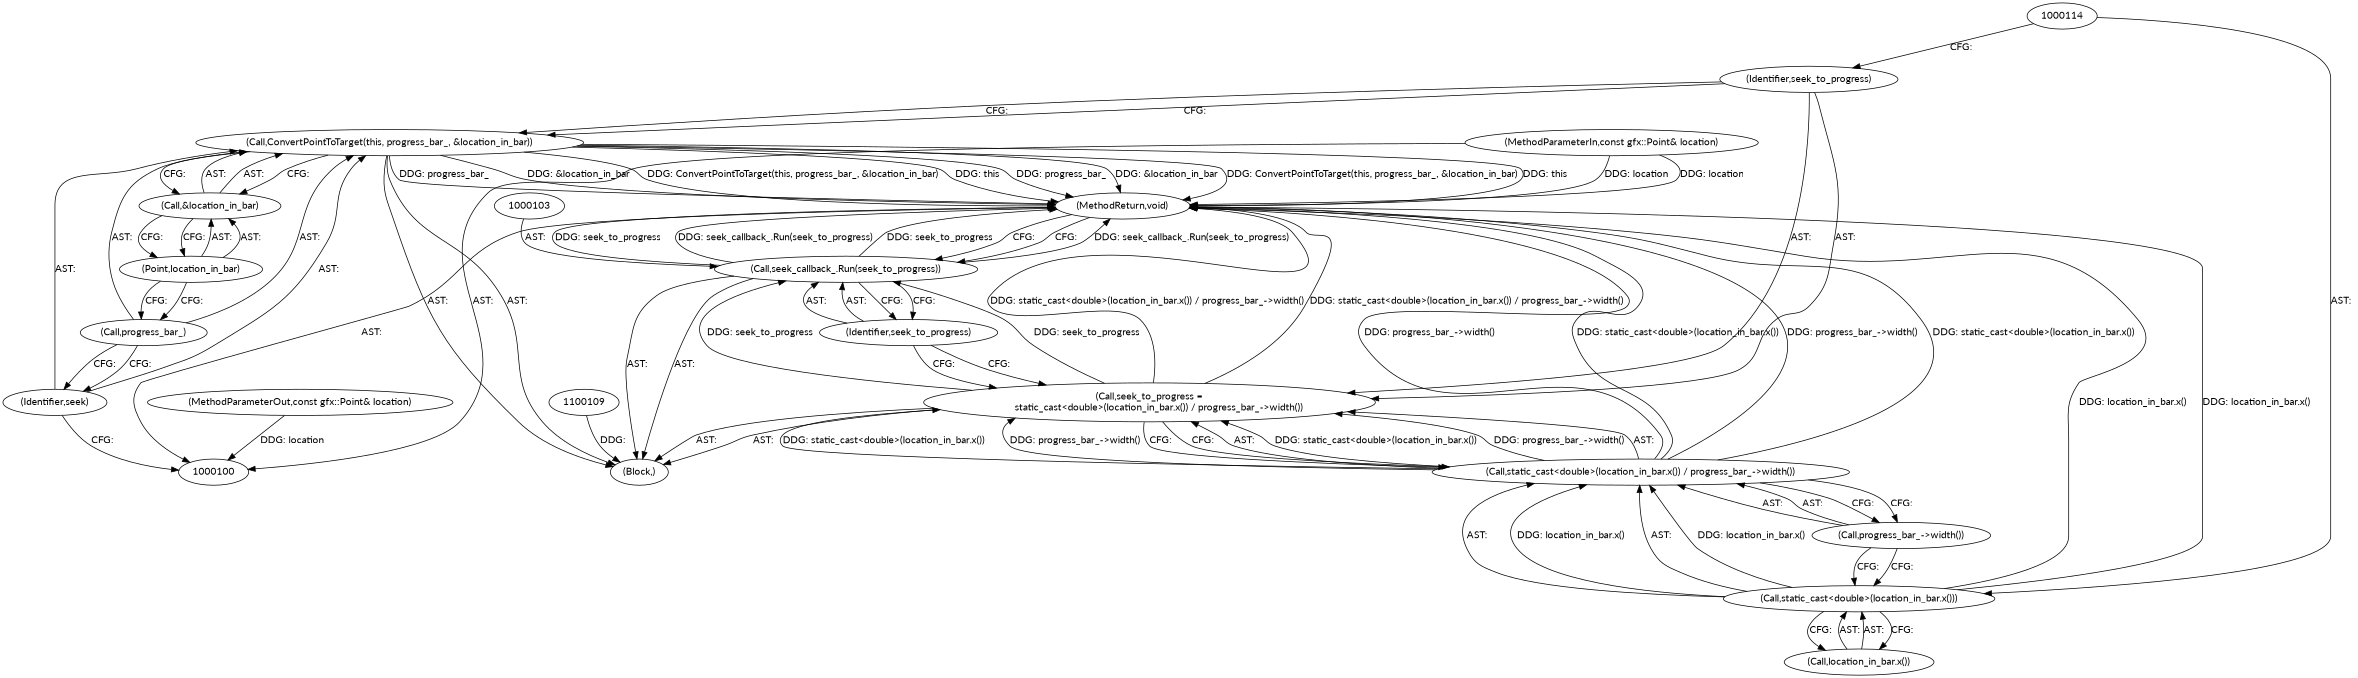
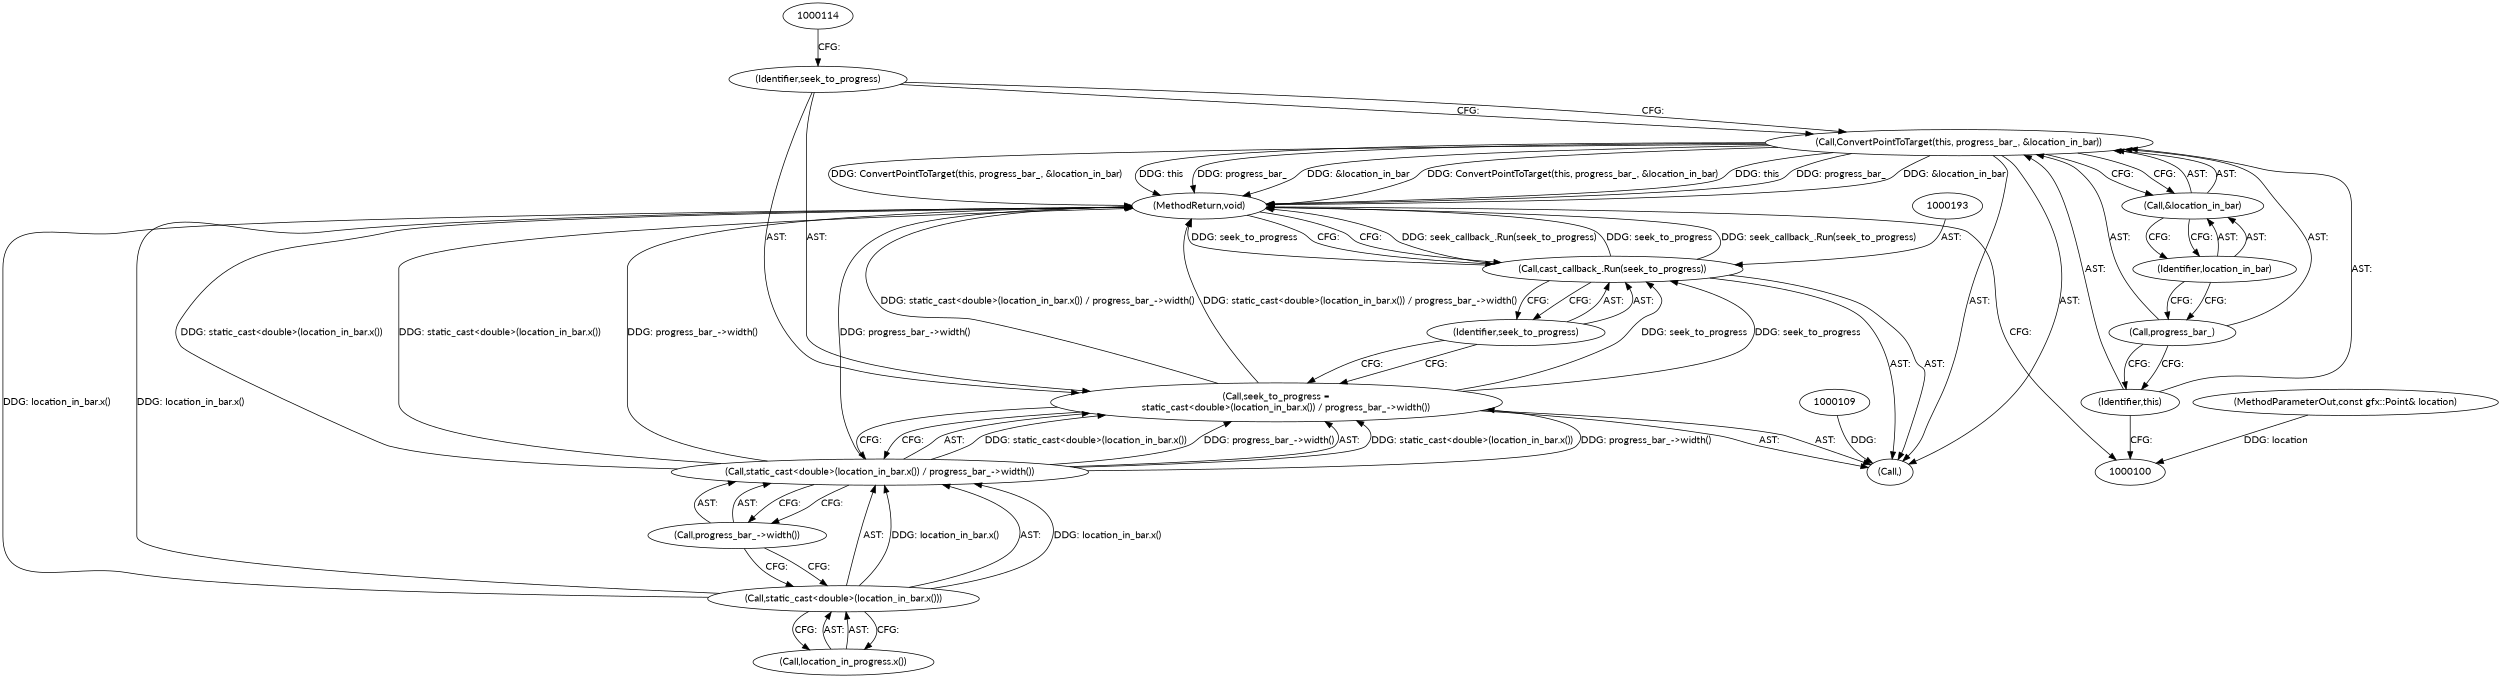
node "(MethodParameterIn,const gfx::Point& location)": removed
node "1000103": label "1000103" -> "1000193"
node "(Point,location_in_bar)": label "(Point,location_in_bar)" -> "(Identifier,location_in_bar)"
node "(Call,seek_callback_.Run(seek_to_progress))": label "(Call,seek_callback_.Run(seek_to_progress))" -> "(Call,cast_callback_.Run(seek_to_progress))"
edge "(MethodReturn,void)" -> "1000100": label "AST: " -> "CFG: "
edge "1000114" -> "(Call,static_cast<double>(location_in_bar.x()))": removed, label "AST:"
node "(Identifier,seek)": label "(Identifier,seek)" -> "(Identifier,this)"
node "1100109": label "1100109" -> "1000109"
node "(Block,)": label "(Block,)" -> "(Call,)"
node "(Call,location_in_bar.x())": label "(Call,location_in_bar.x())" -> "(Call,location_in_progress.x())"
